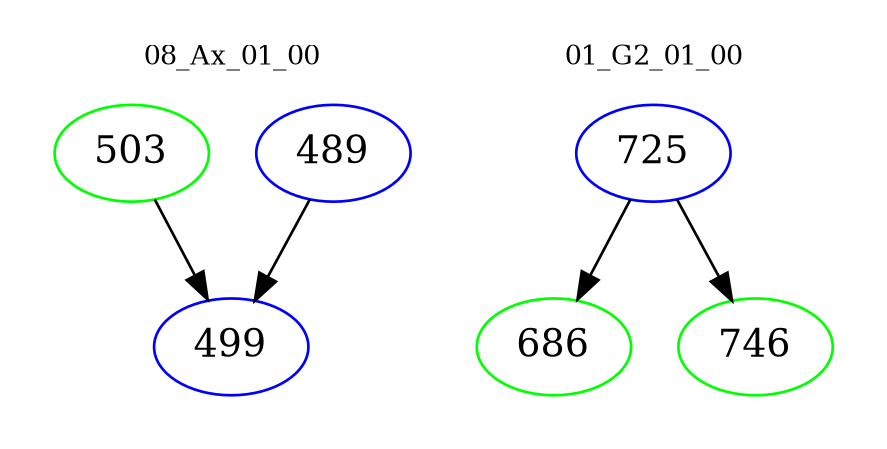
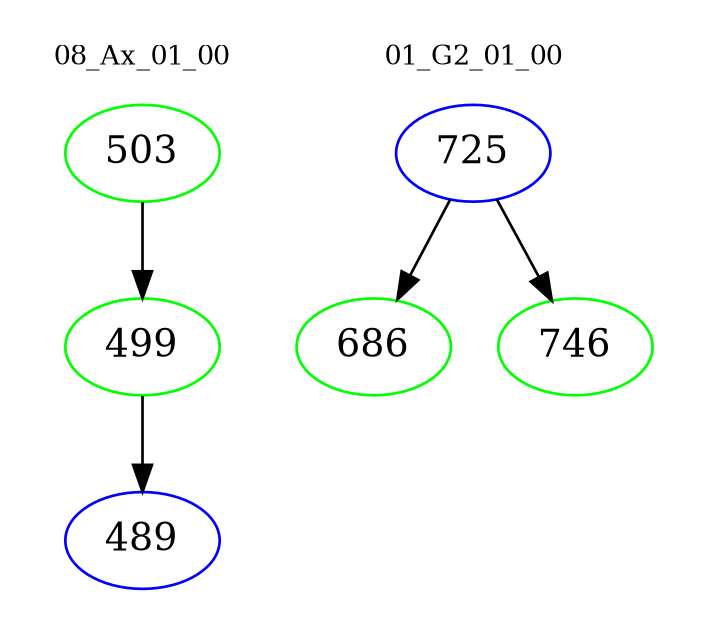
edge "489" -> "499": reversed
node "499": color blue -> green
